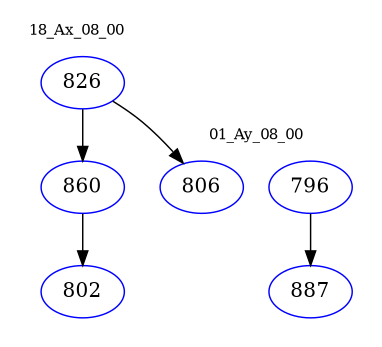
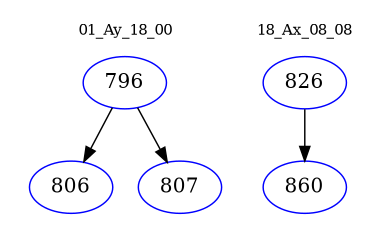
cluster "18_Ax_08_00": label "18_Ax_08_00" -> "18_Ax_08_08"
edge "826" -> "806": now "796" -> "806"
cluster "01_Ay_08_00": label "01_Ay_08_00" -> "01_Ay_18_00"
node "802": removed
node "887": label "887" -> "807"
